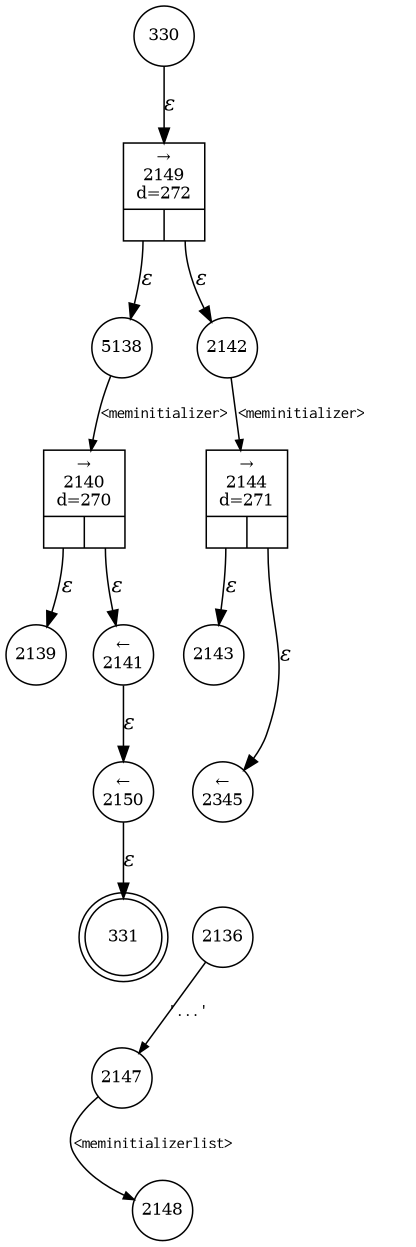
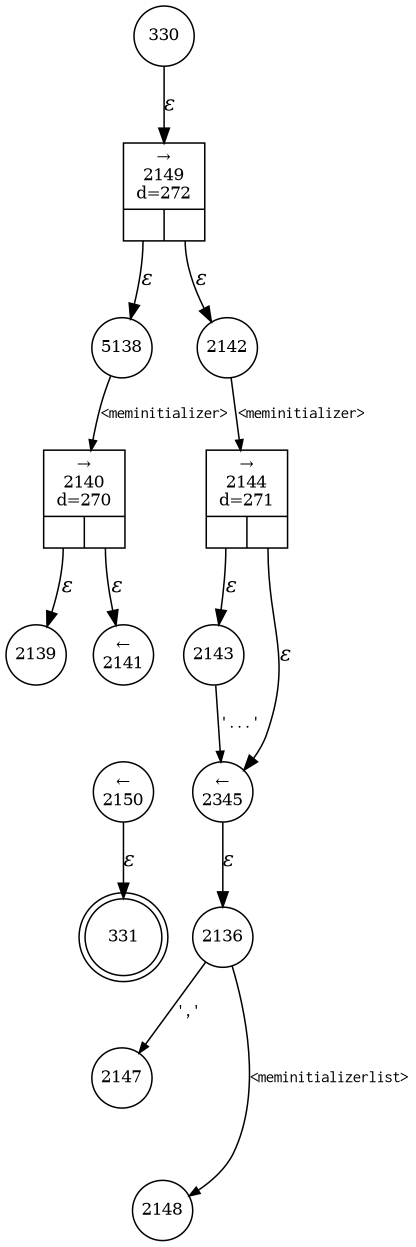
edge "← 2141" -> "← 2150": removed, label "ε"
edge "2143" -> "← 2345": added, label "'...'"
edge "← 2345" -> "2136": added, label "ε"
edge "2136" -> "2147": label "'...'" -> "','"
edge "2147" -> "2148": now "2136" -> "2148"
